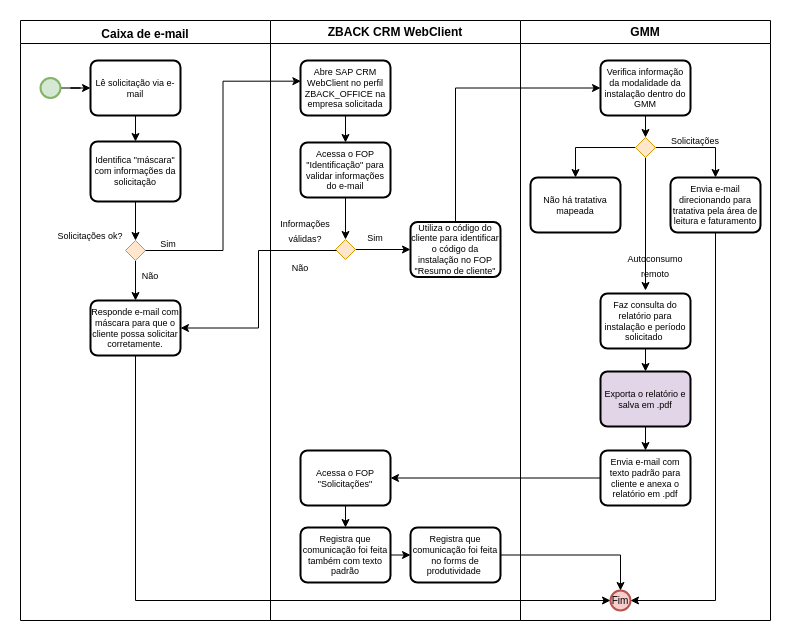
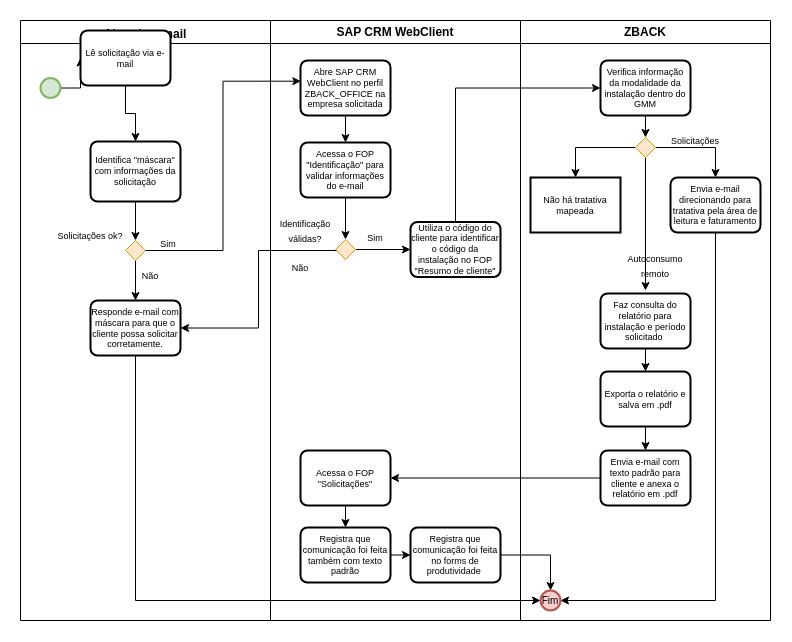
node "ZBACK CRM WebClient": label "ZBACK CRM WebClient" -> "SAP CRM WebClient"
node "GMM": label "GMM" -> "ZBACK"
node "Caixa de e-mail": label "Caixa de e-mail" -> "Abre de e-mail"
node "Lê solicitação via e-mail": moved (136, 88) -> (126, 58)
node "Não há tratativa mapeada": shape rounded rectangle -> rectangle
node "Informações válidas?": label "Informações válidas?" -> "Identificação válidas?"
node "Exporta o relatório e salva em .pdf": fillcolor #e1d5e7 -> #ffffff
node "Fim": moved (621, 601) -> (551, 601)
